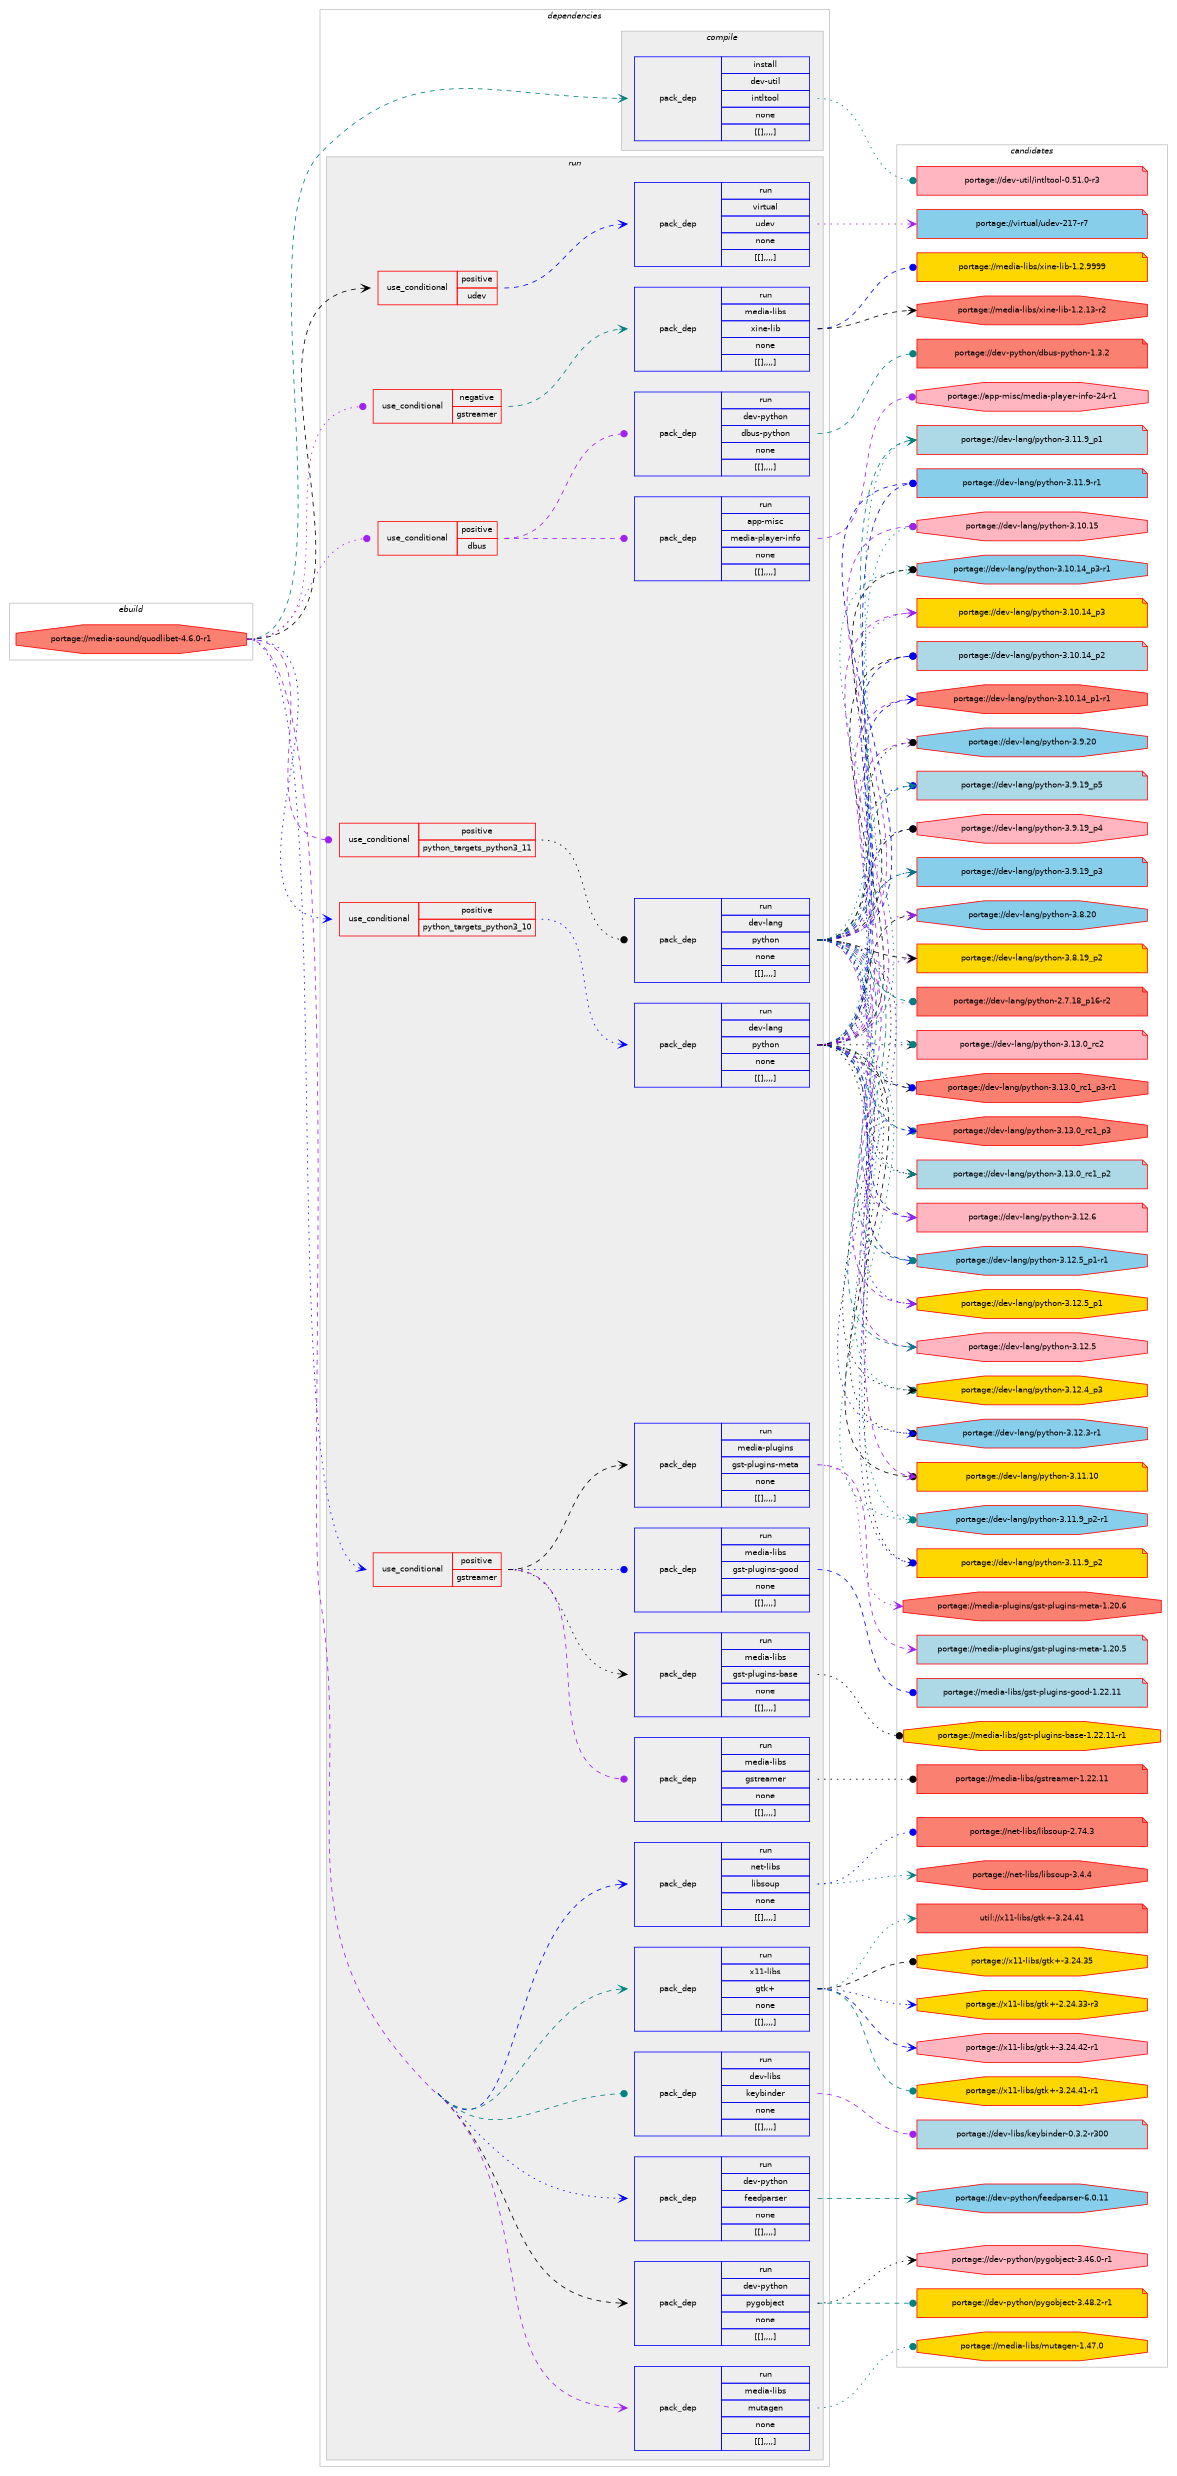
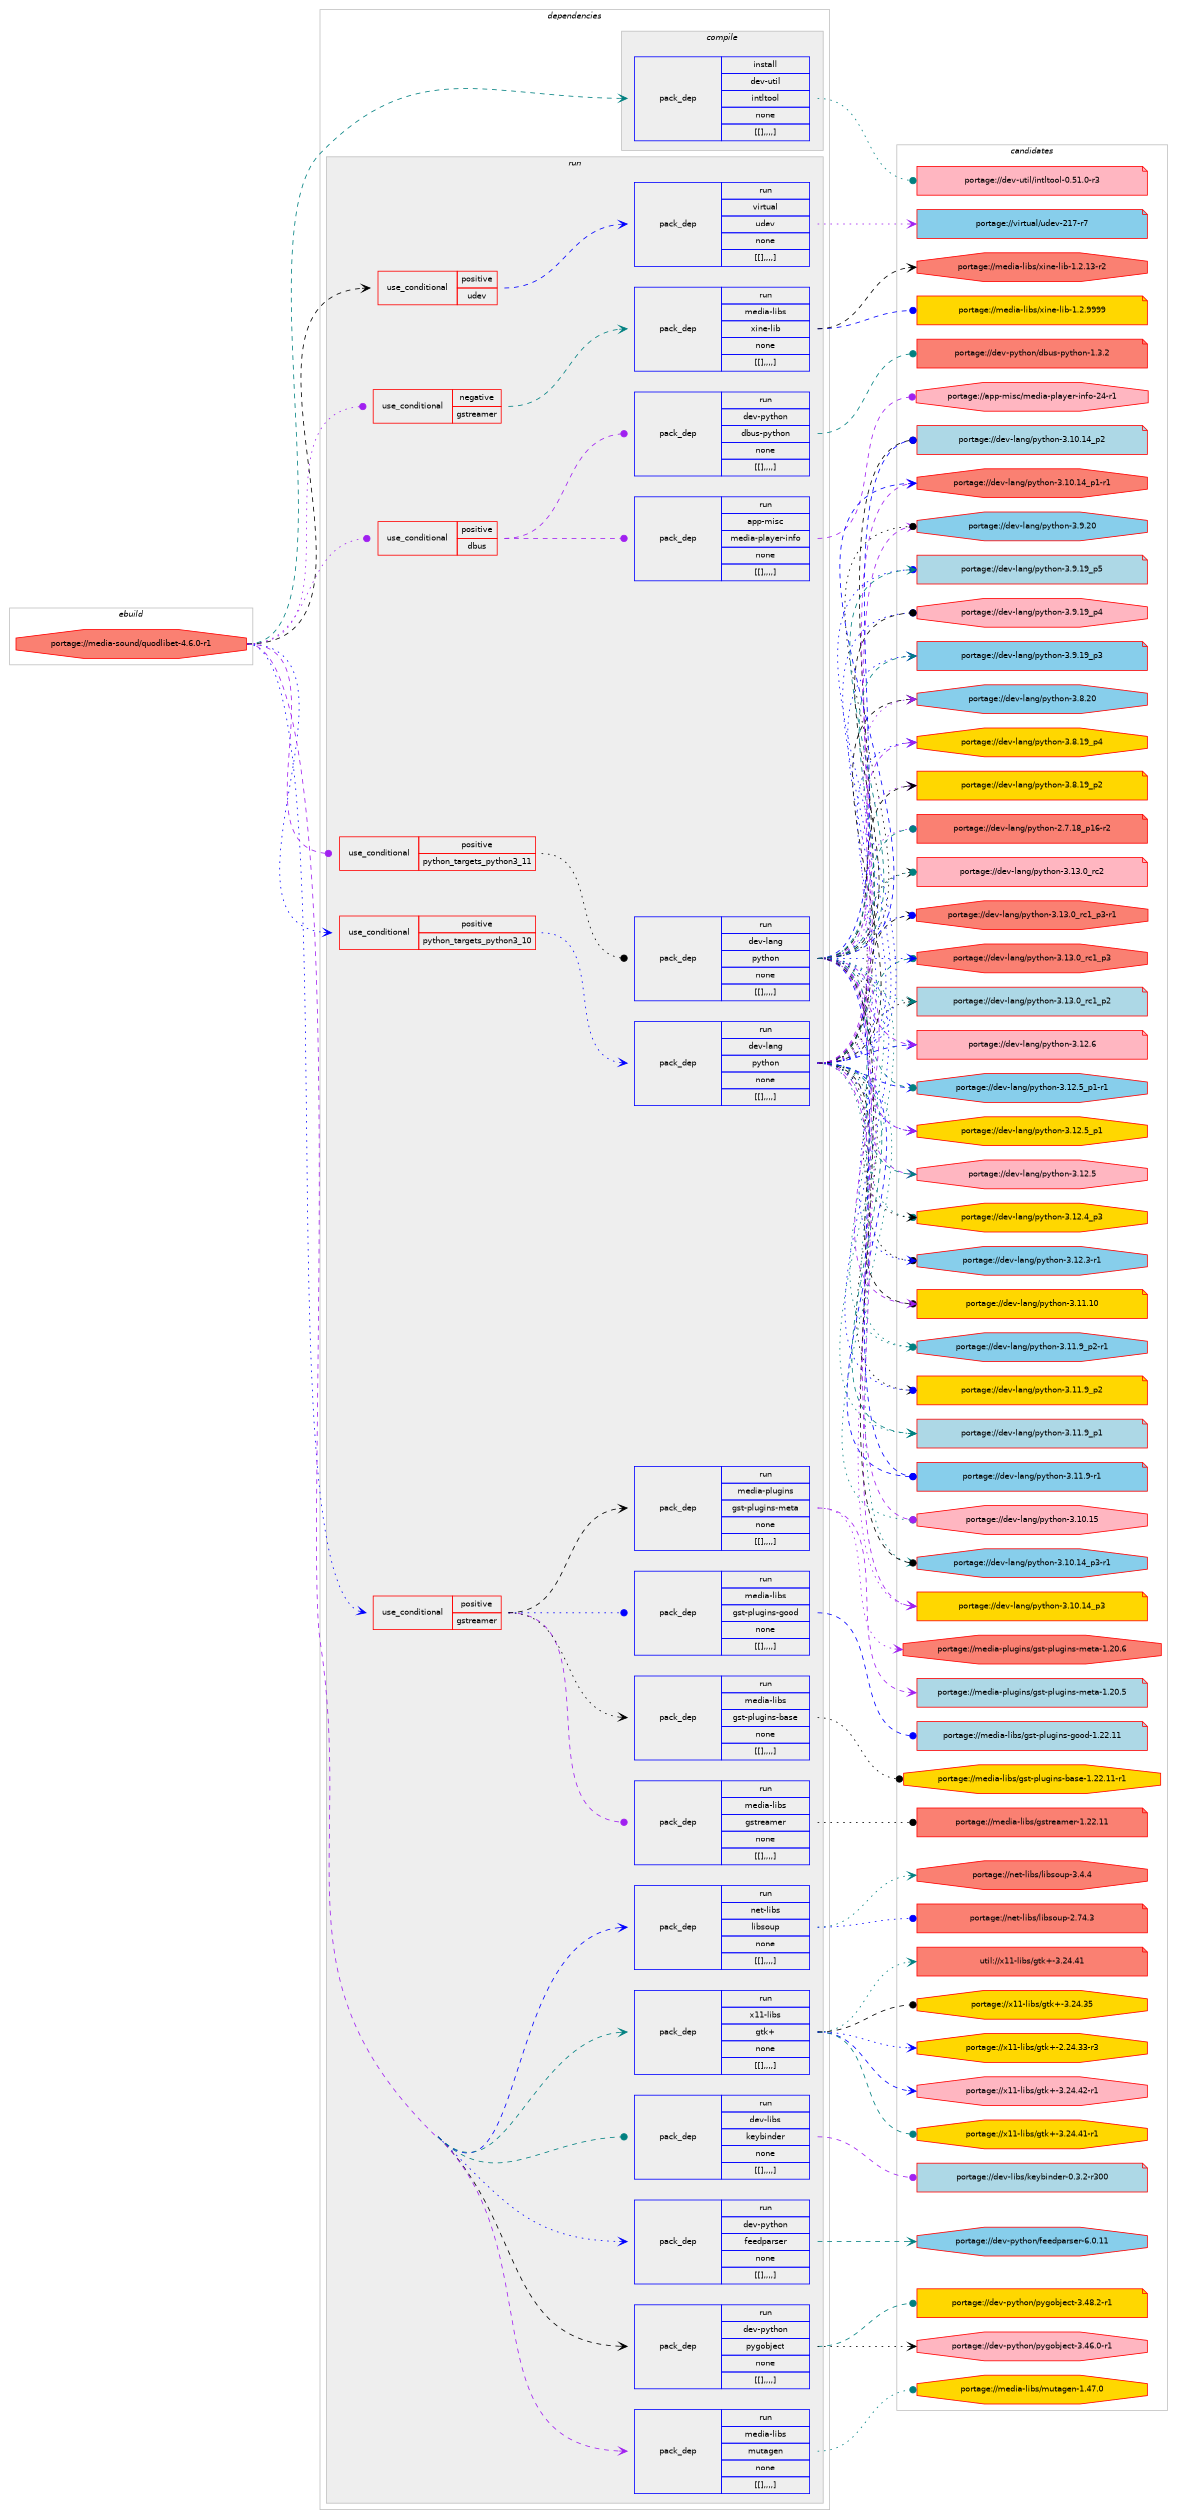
node "portage://dev-lang/python-3.8.19_p4": added
